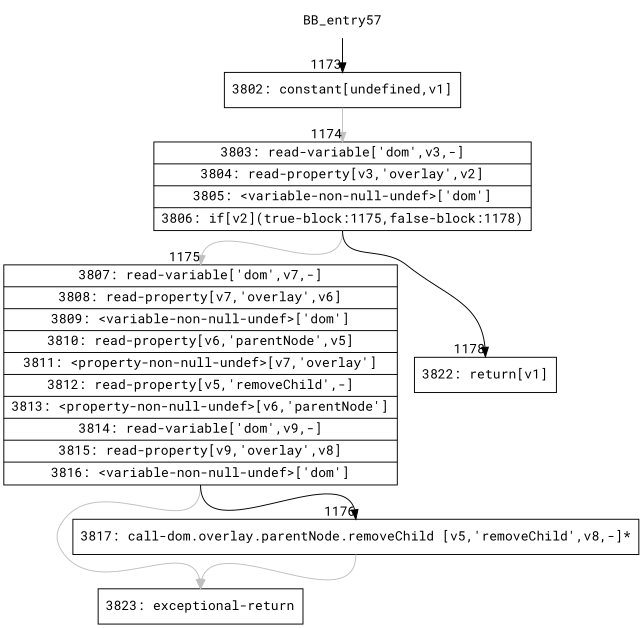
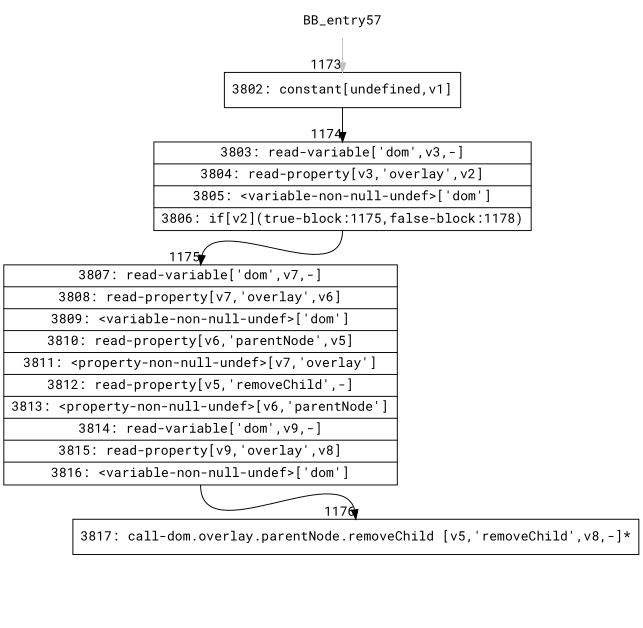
edge "BB_entry57" -> "3802: constant[undefined,v1]": color black -> gray
edge "3802: constant[undefined,v1]" -> "3803: read-variable['dom',v3,-]": color gray -> black
edge "3803: read-variable['dom',v3,-]" -> "3807: read-variable['dom',v7,-]": color gray -> black
node "3822: return[v1]": removed
node "3823: exceptional-return": removed
